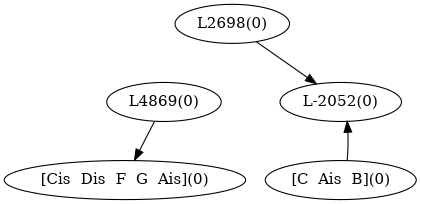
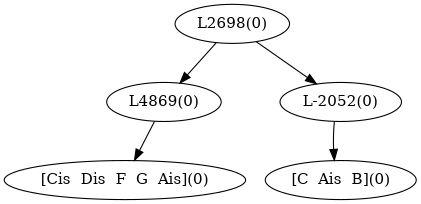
edge "L2698(0)" -> "L4869(0)": added
edge "[C  Ais  B](0)" -> "L-2052(0)": reversed
